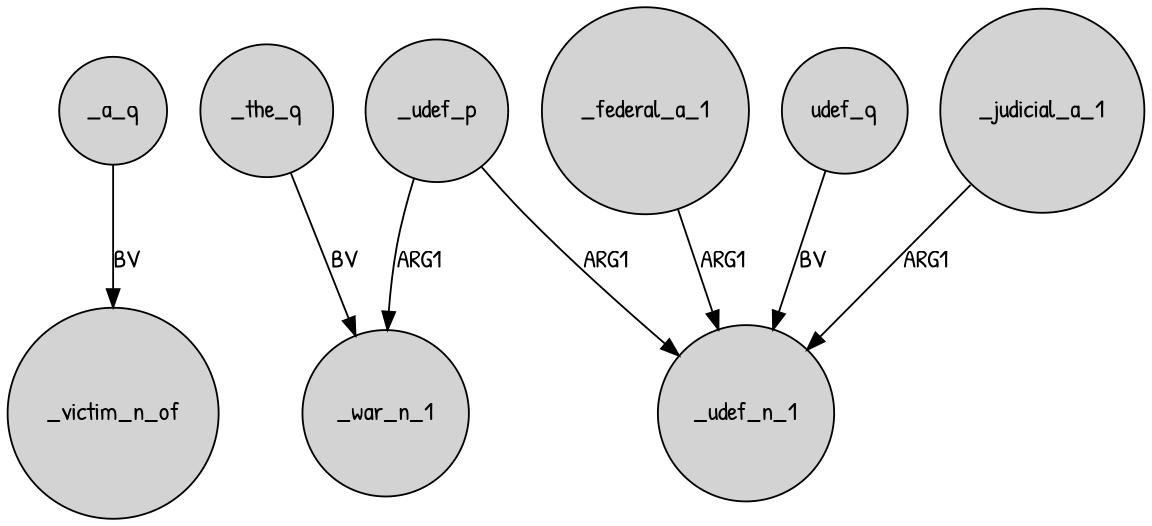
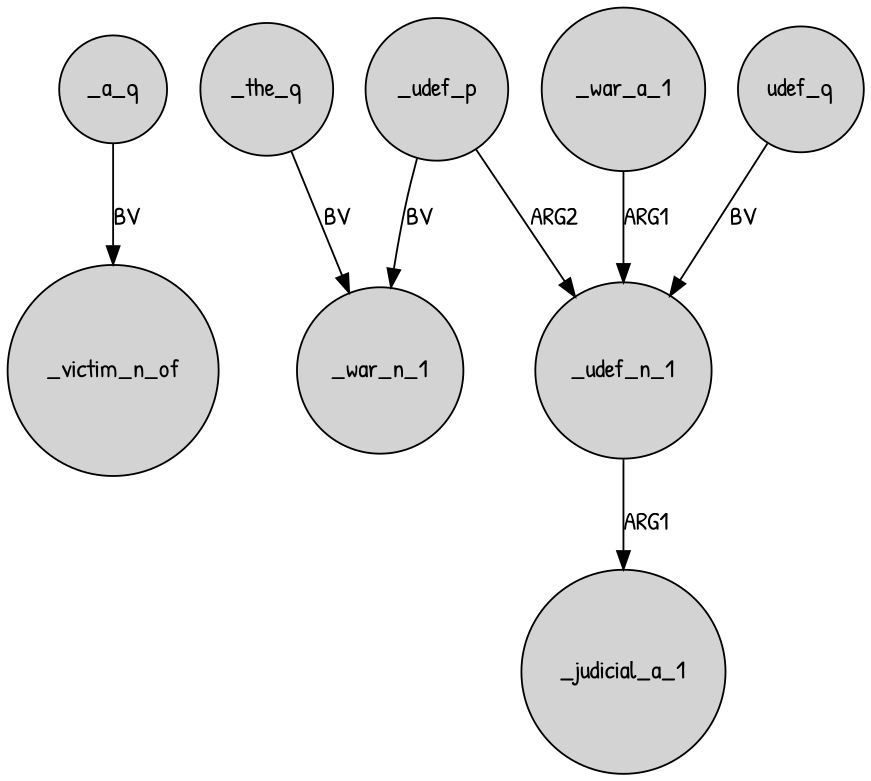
node "_federal_a_1": label "_federal_a_1" -> "_war_a_1"
edge "_udef_p" -> "_war_n_1": label "ARG1" -> "BV"
edge "_udef_p" -> "_udef_n_1": label "ARG1" -> "ARG2"
edge "_judicial_a_1" -> "_udef_n_1": reversed
